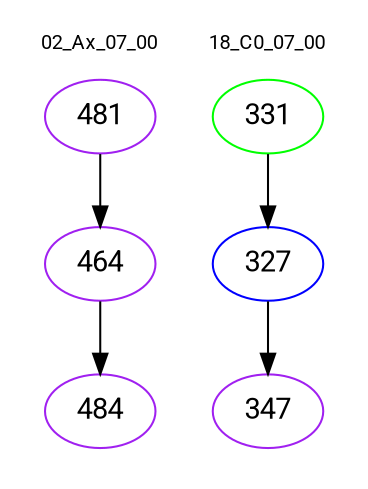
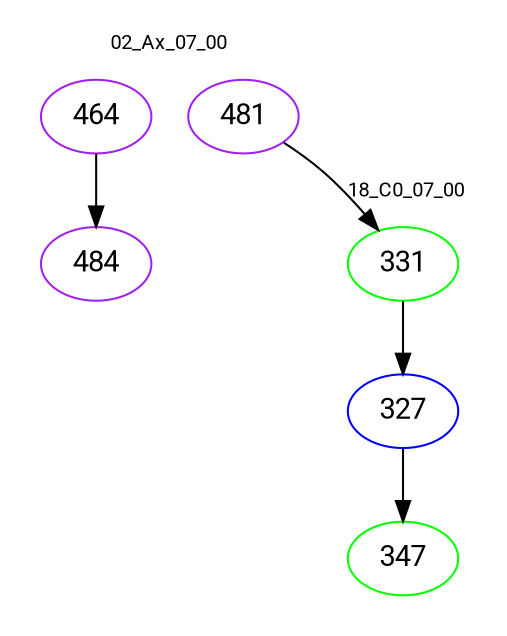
edge "481" -> "464": now "481" -> "331"
node "347": color purple -> green
